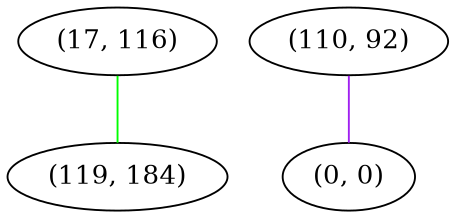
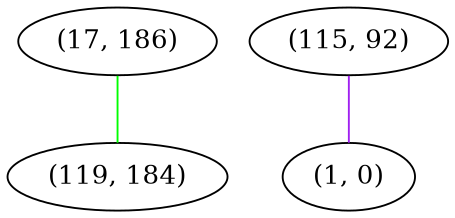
node "(17, 116)": label "(17, 116)" -> "(17, 186)"
node "(110, 92)": label "(110, 92)" -> "(115, 92)"
node "(0, 0)": label "(0, 0)" -> "(1, 0)"
